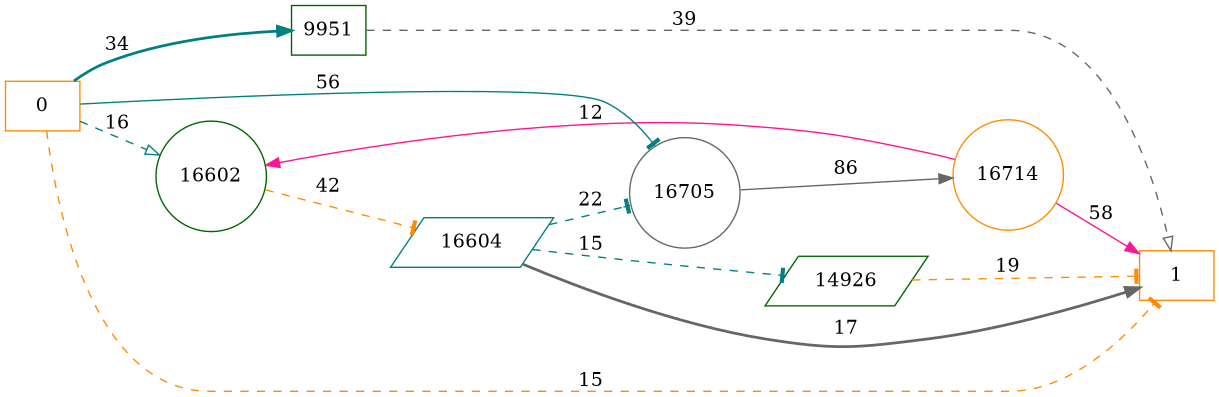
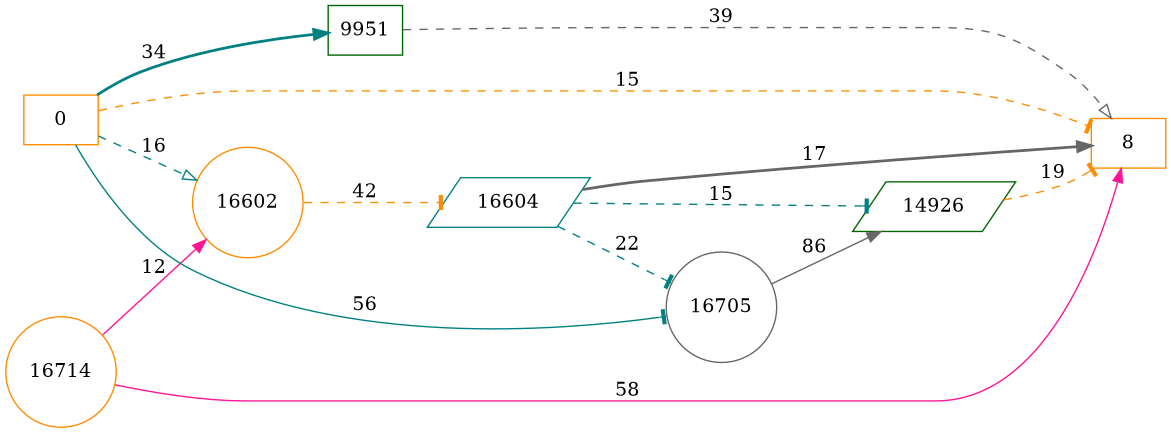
node "16602": color darkgreen -> darkorange
edge "16705" -> "16714": now "16705" -> "14926"
node "1": label "1" -> "8"
